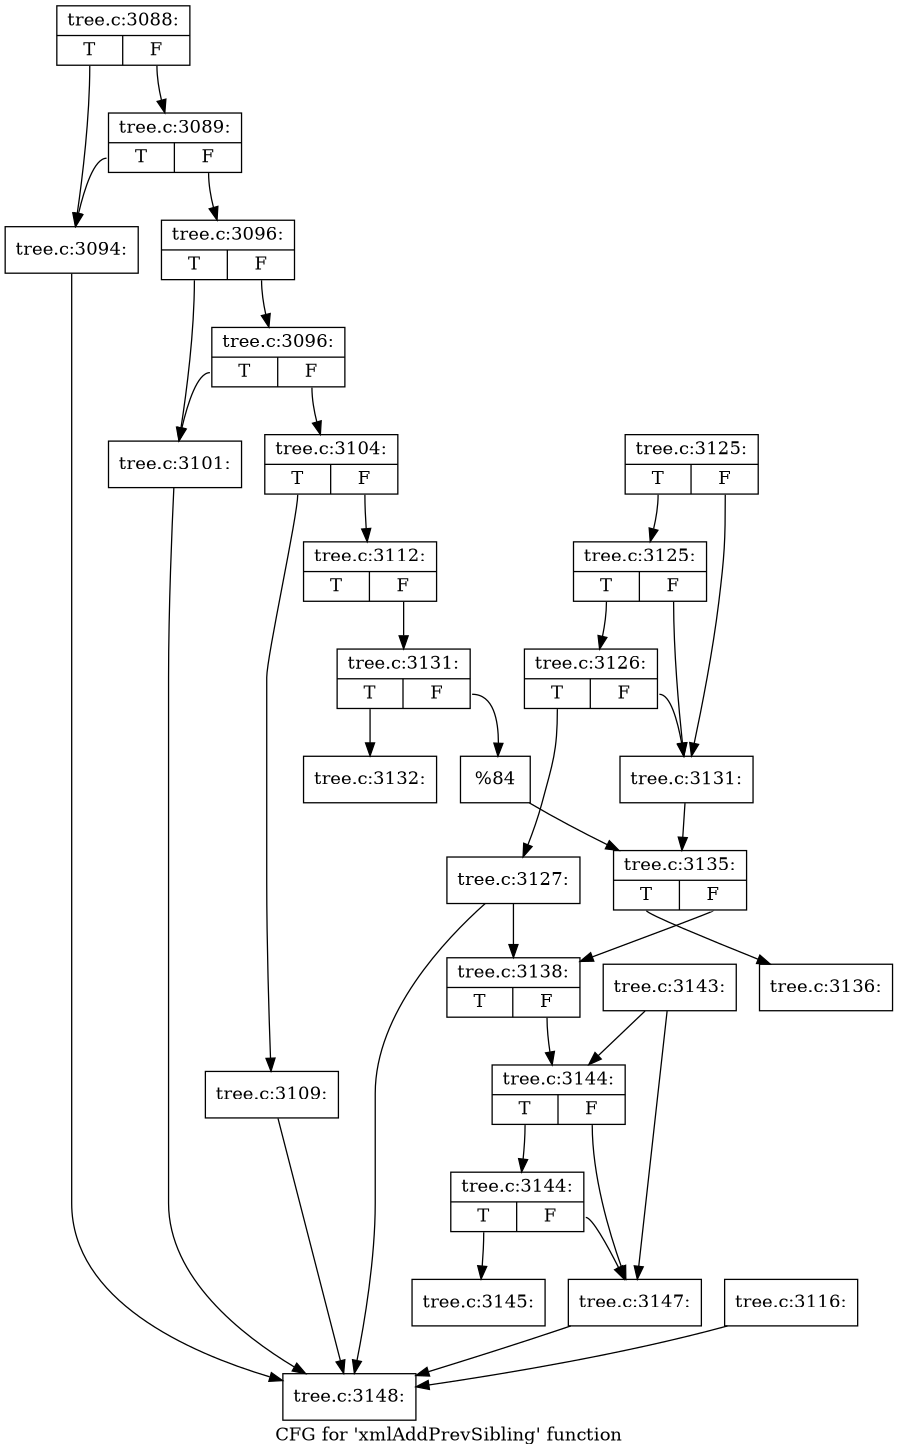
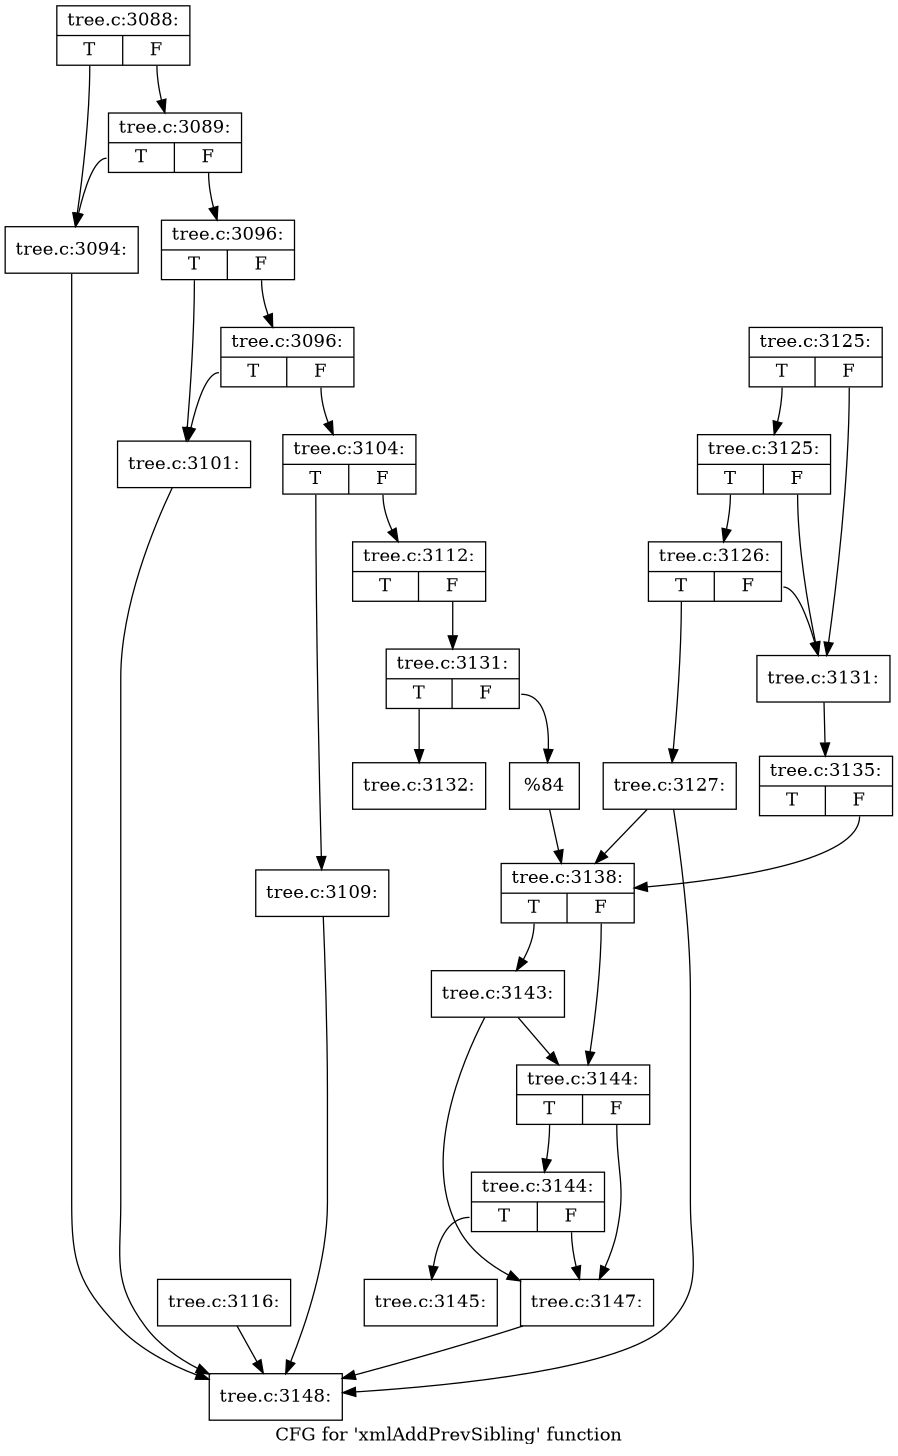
edge "%84" -> "tree.c:3135:": now "%84" -> "tree.c:3138:"
edge "tree.c:3138:" -> "tree.c:3143:": added
node "tree.c:3136:": removed
